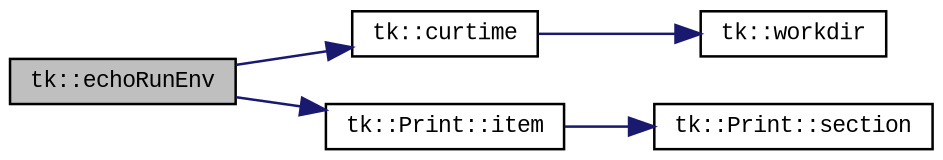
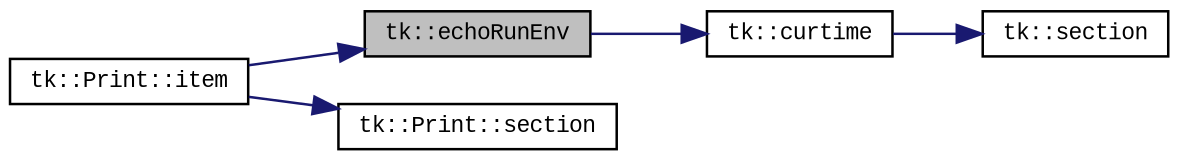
node "tk::workdir": label "tk::workdir" -> "tk::section"
edge "tk::echoRunEnv" -> "tk::Print::item": reversed
